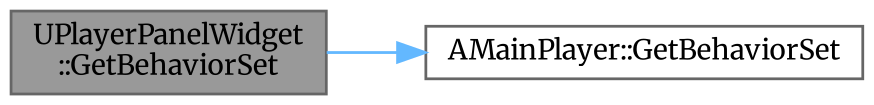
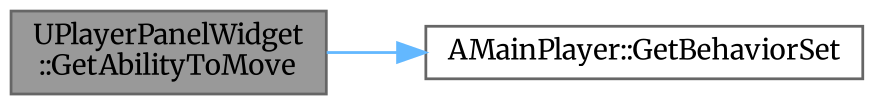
node "UPlayerPanelWidget ::GetBehaviorSet": label "UPlayerPanelWidget ::GetBehaviorSet" -> "UPlayerPanelWidget ::GetAbilityToMove"
